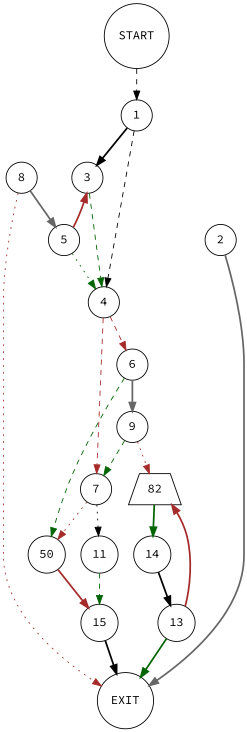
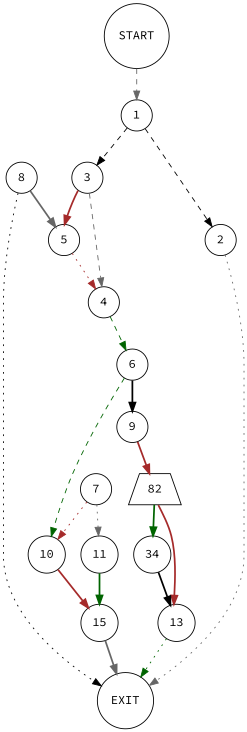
edge "START" -> "1": color black -> gray40
edge "1" -> "3": style bold -> dashed
edge "1" -> "4": now "1" -> "2"
edge "5" -> "3": reversed
edge "3" -> "4": color darkgreen -> gray40
edge "5" -> "4": color darkgreen -> brown
edge "4" -> "6": color brown -> darkgreen
edge "4" -> "7": removed
edge "6" -> "9": color gray40 -> black
edge "8" -> "EXIT": color brown -> black
edge "9" -> "7": removed
edge "9" -> "82": style dotted -> bold
edge "2" -> "EXIT": style bold -> dotted
edge "7" -> "11": color black -> gray40
node "50": label "50" -> "10"
node "14": label "14" -> "34"
edge "13" -> "82": reversed
edge "11" -> "15": style dashed -> bold
edge "15" -> "EXIT": color black -> gray40
edge "13" -> "EXIT": style bold -> dotted
